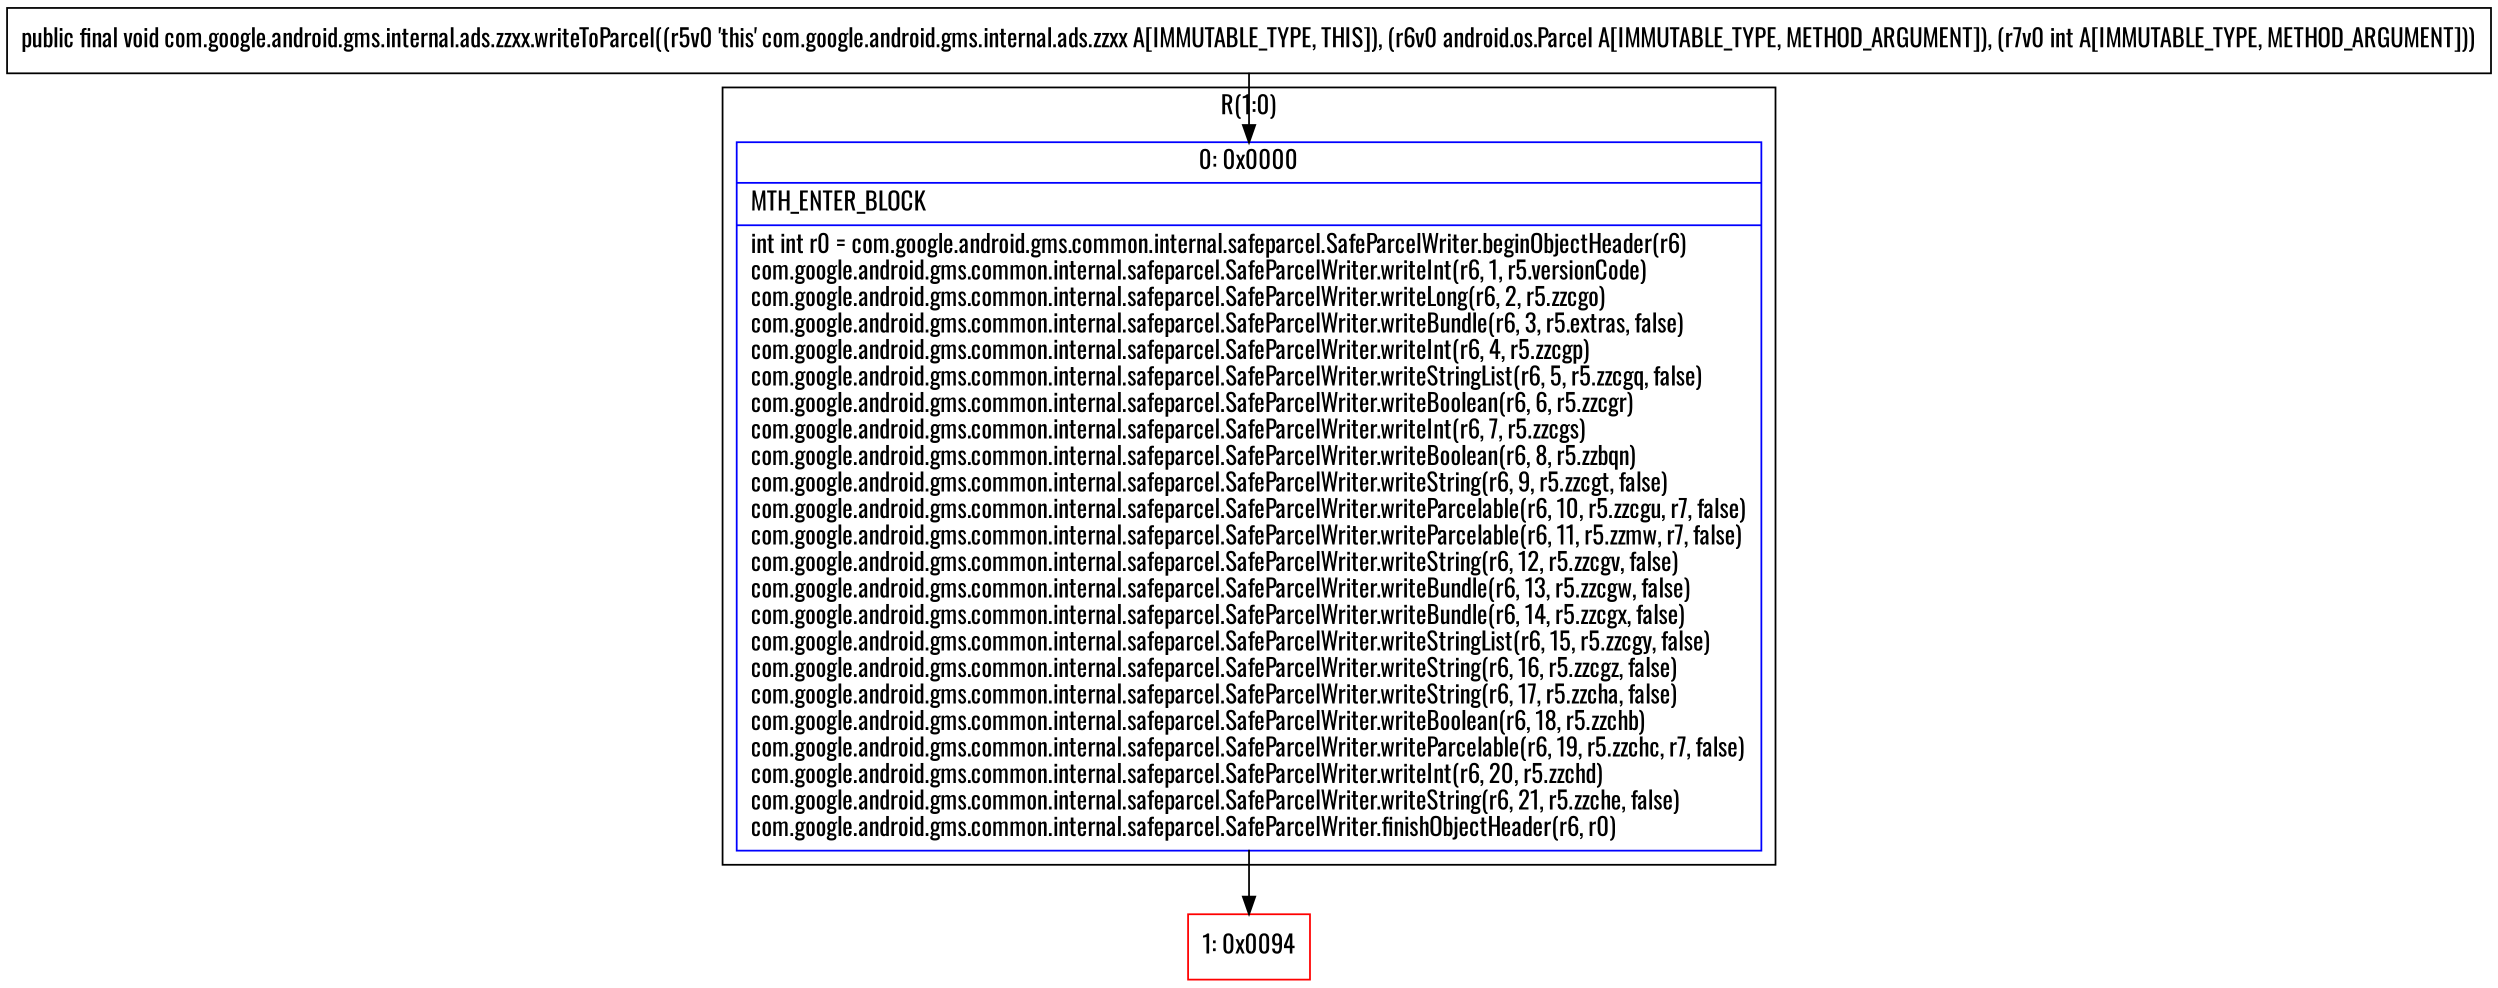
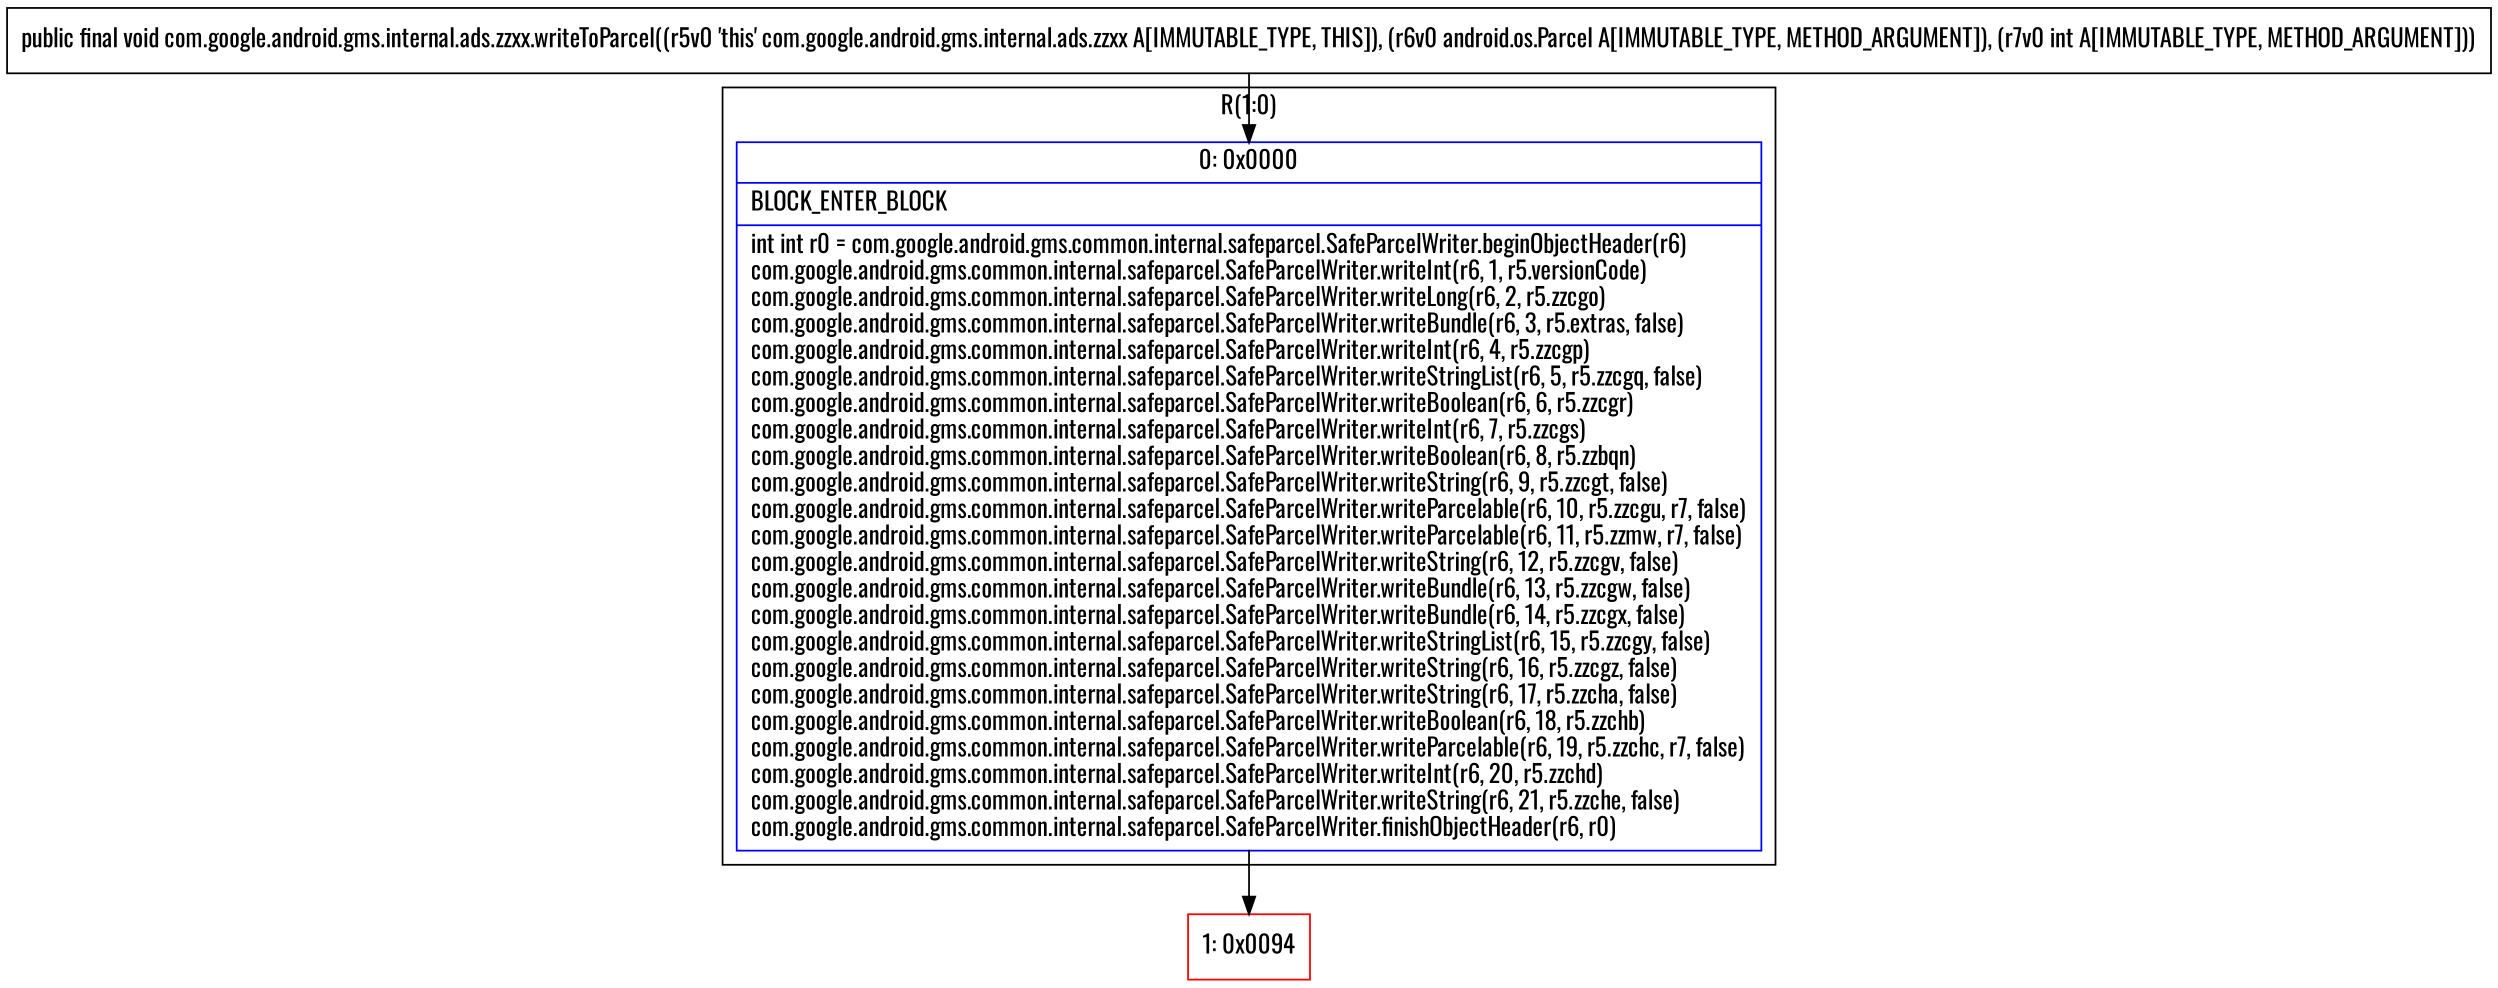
node "0: 0x0000": text "MTH_ENTER_BLOCK" -> "BLOCK_ENTER_BLOCK"
